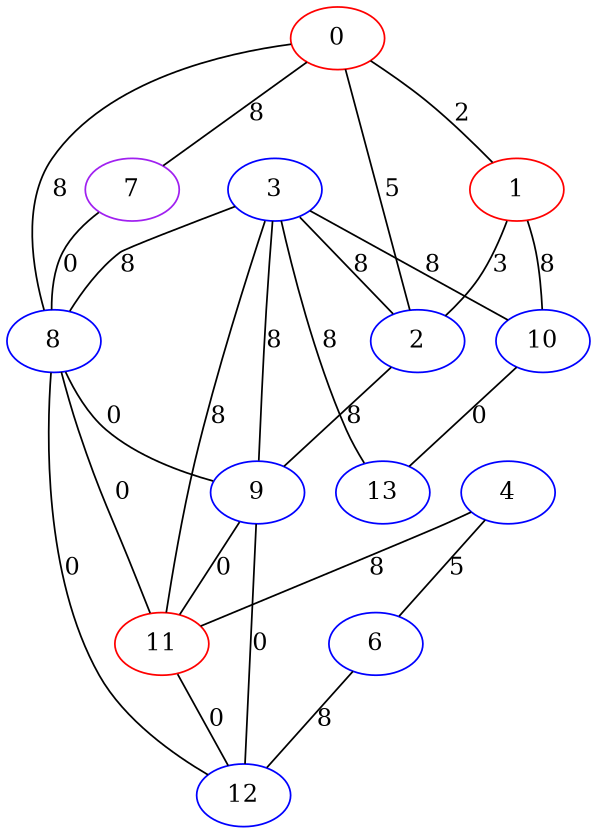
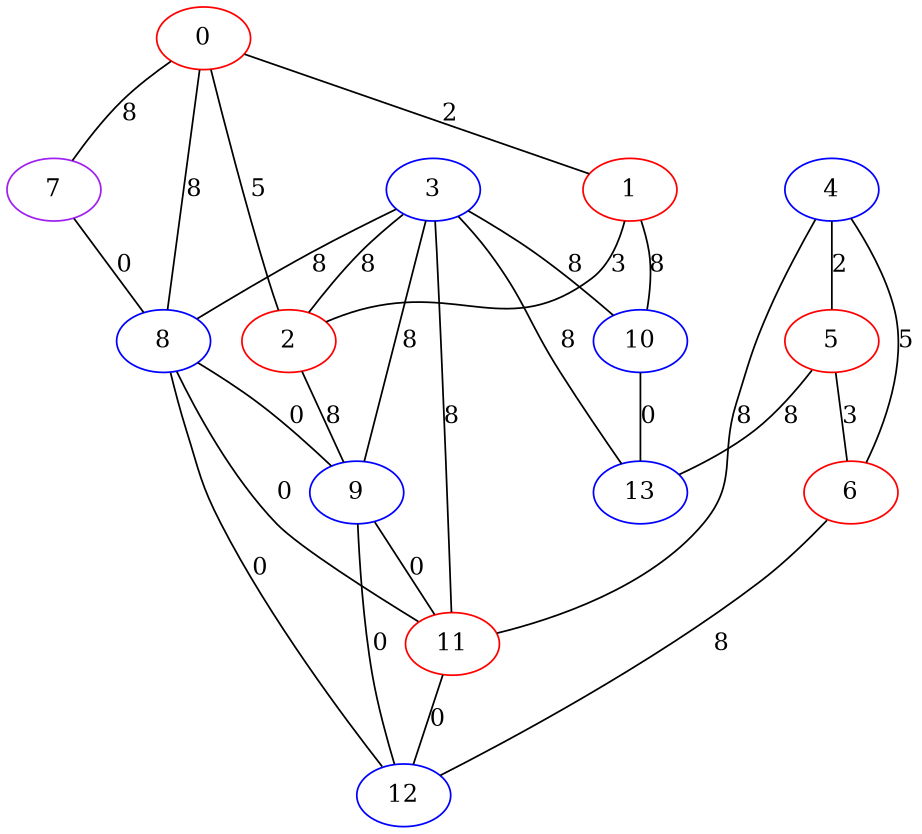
node "2": color blue -> red
node "5": added
node "6": color blue -> red
